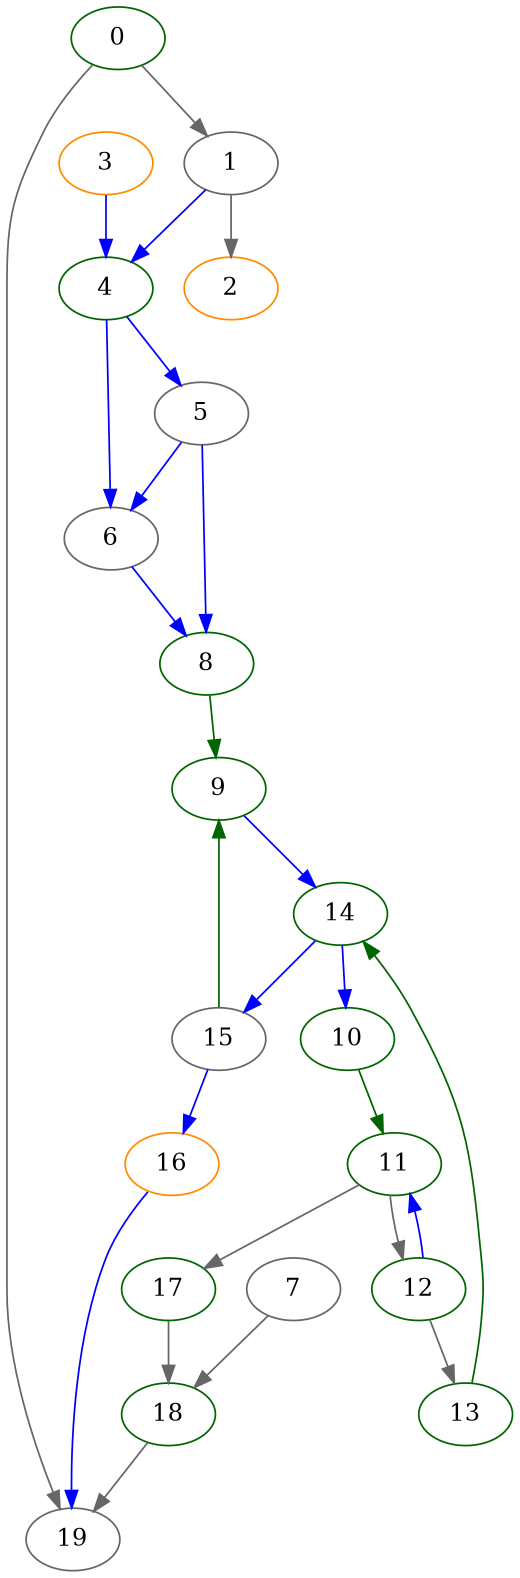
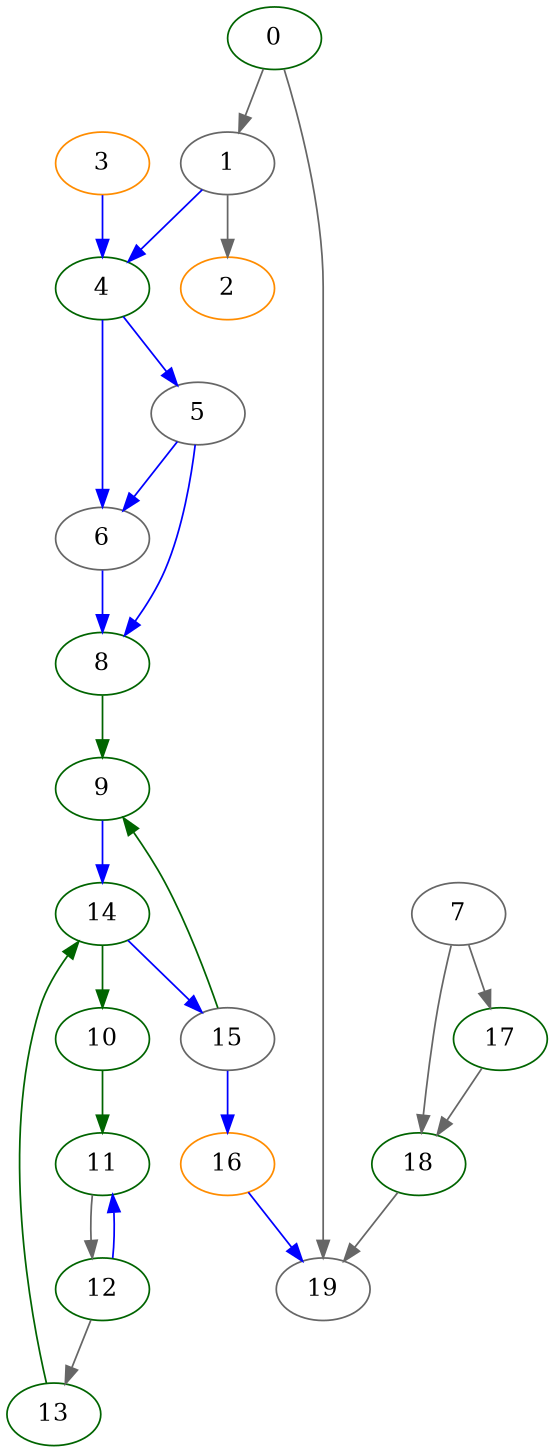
edge "14" -> "10": color blue -> darkgreen
edge "11" -> "17": now "7" -> "17"
